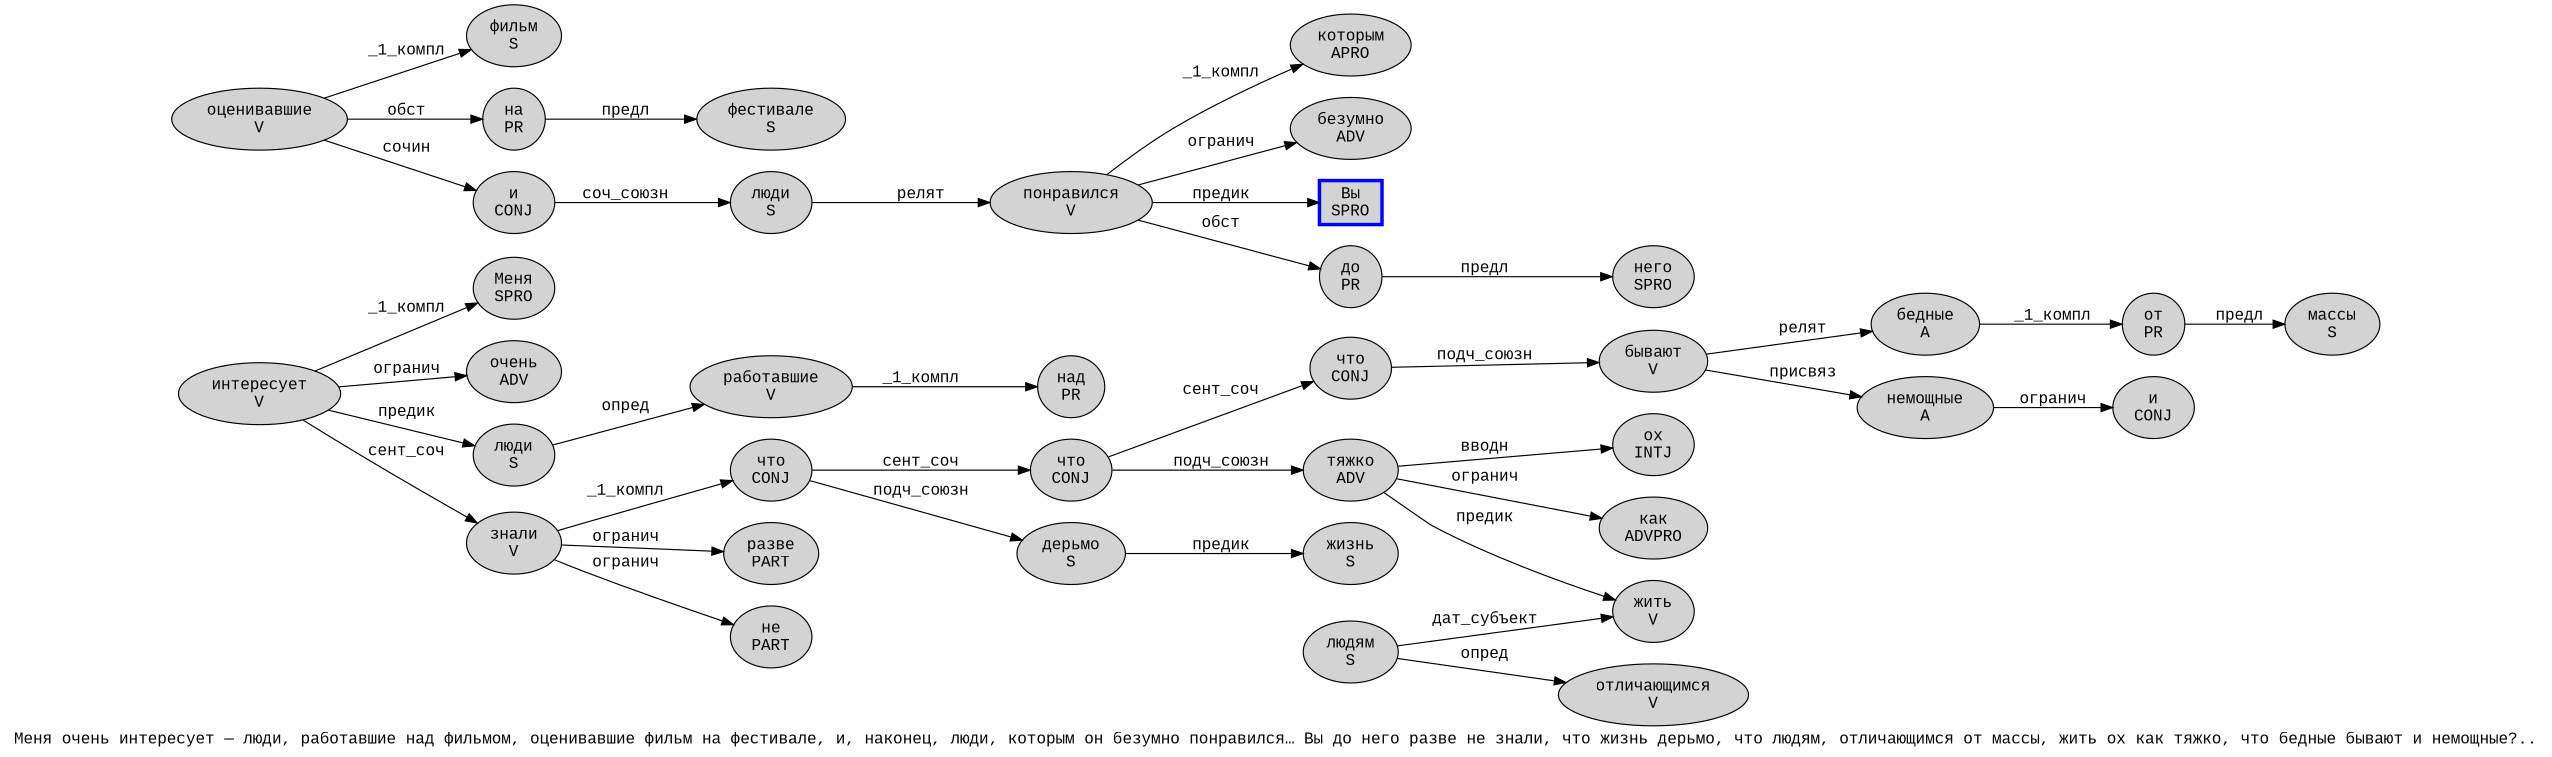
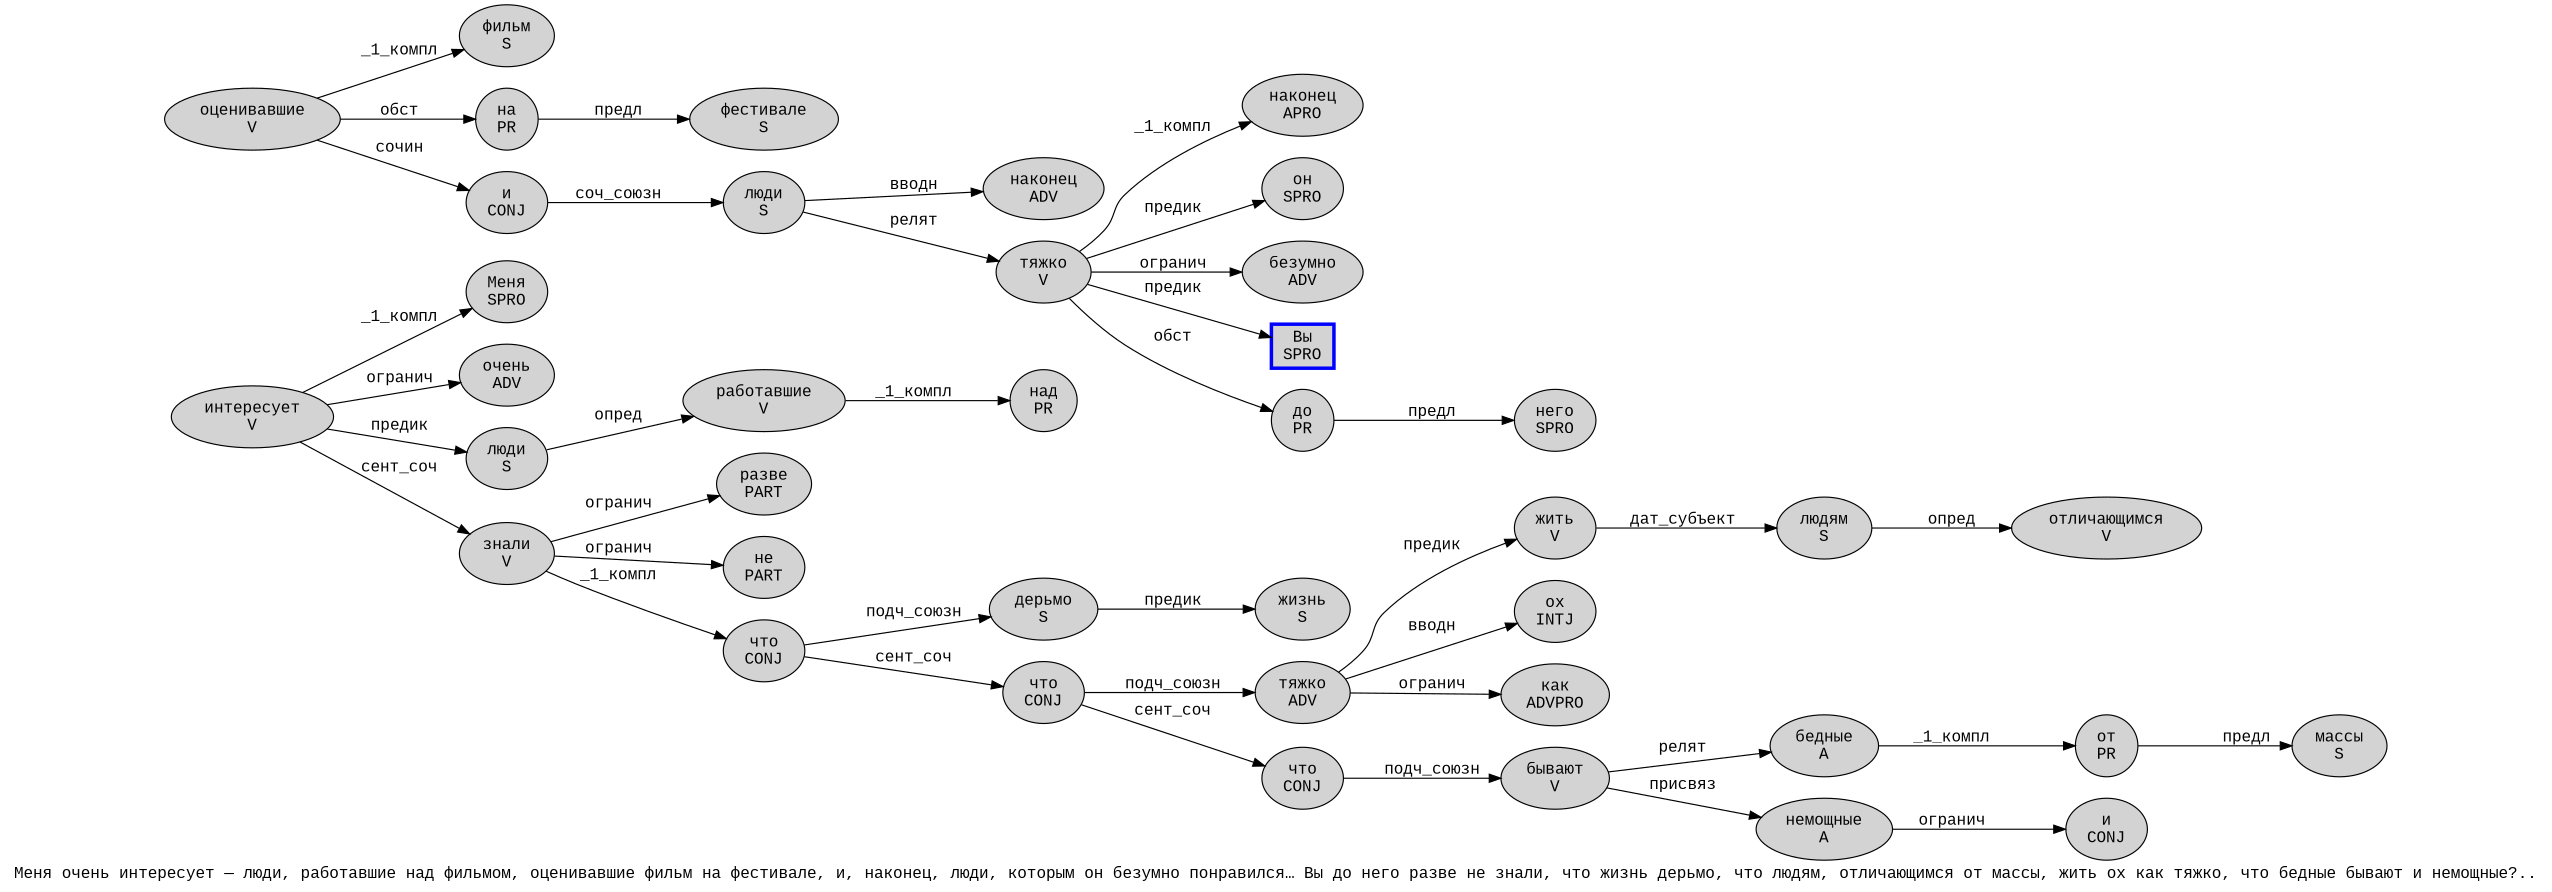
node "которым APRO": label "которым APRO" -> "наконец APRO"
node "наконец ADV": added
node "он SPRO": added
node "понравился V": label "понравился V" -> "тяжко V"
edge "людям S" -> "жить V": reversed
